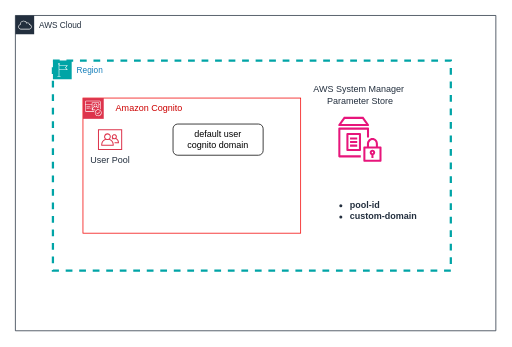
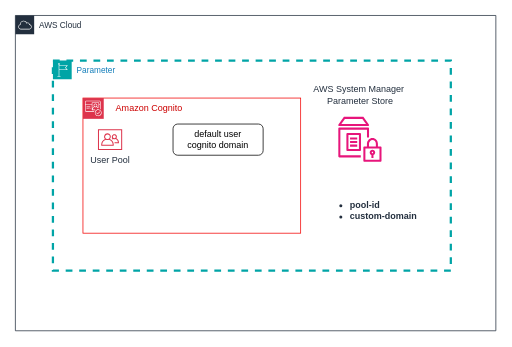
node "Region": label "Region" -> "Parameter"
